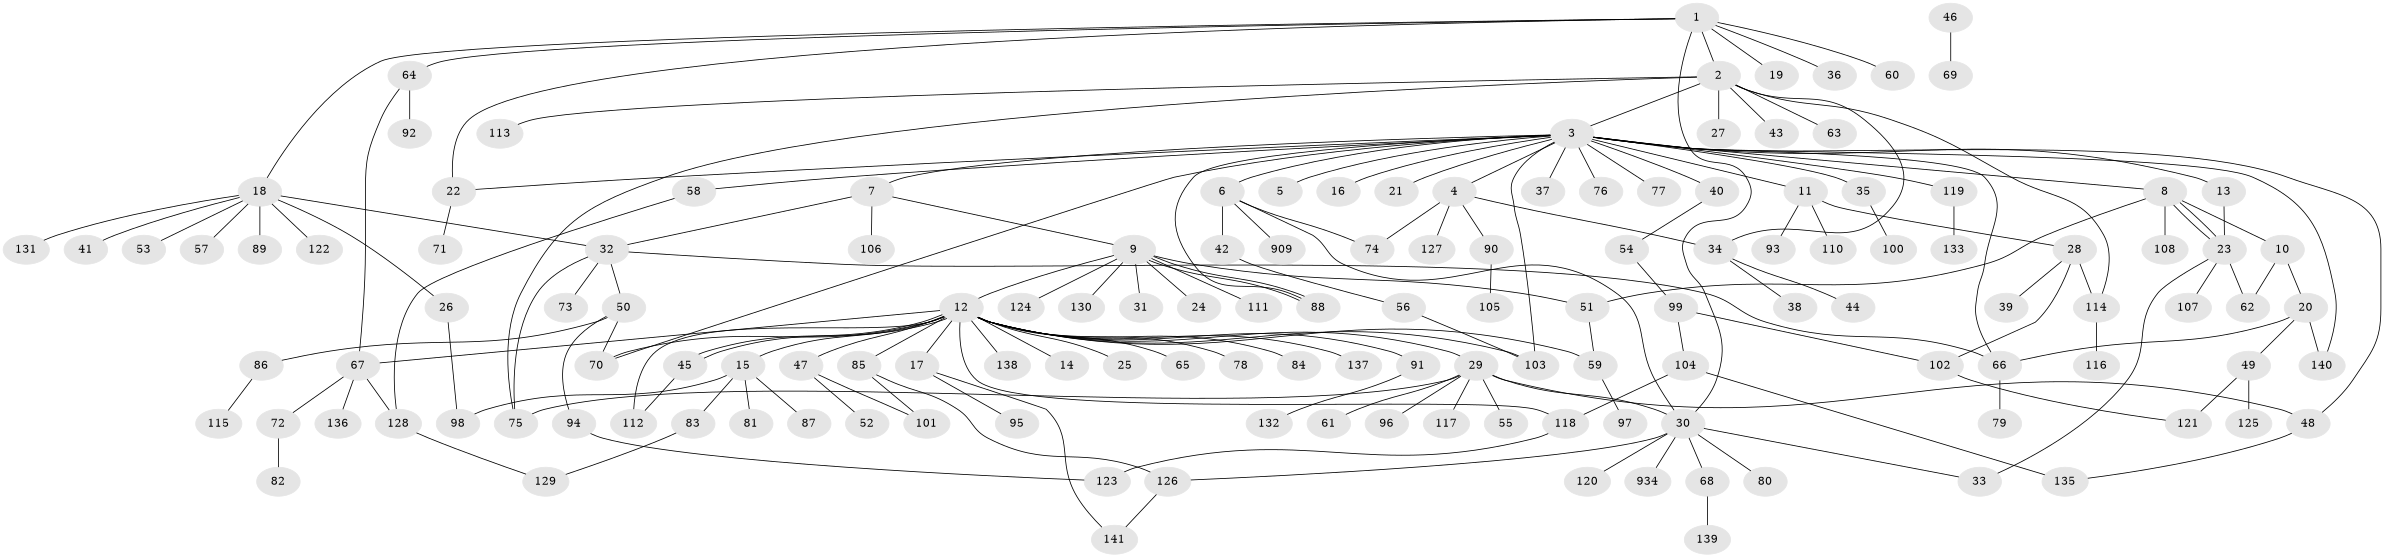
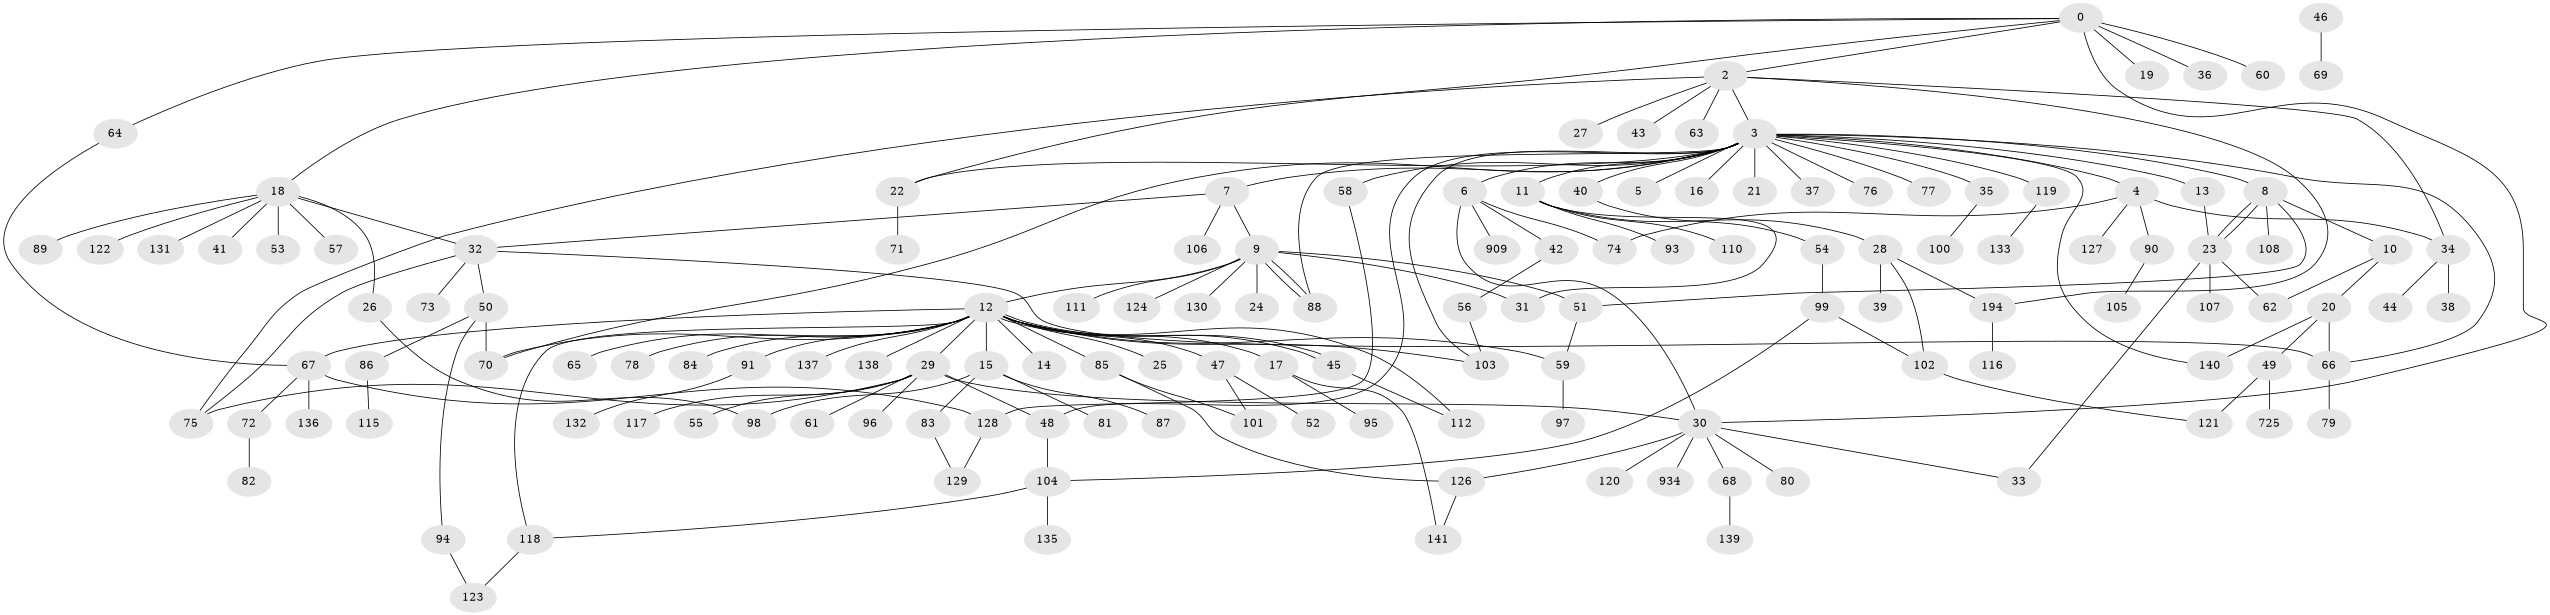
node "1": label "1" -> "0"
node "92": removed
node "113": removed
edge "11" -- "31": added
node "114": label "114" -> "194"
node "125": label "125" -> "725"
edge "48" -- "135": now "48" -- "104"
